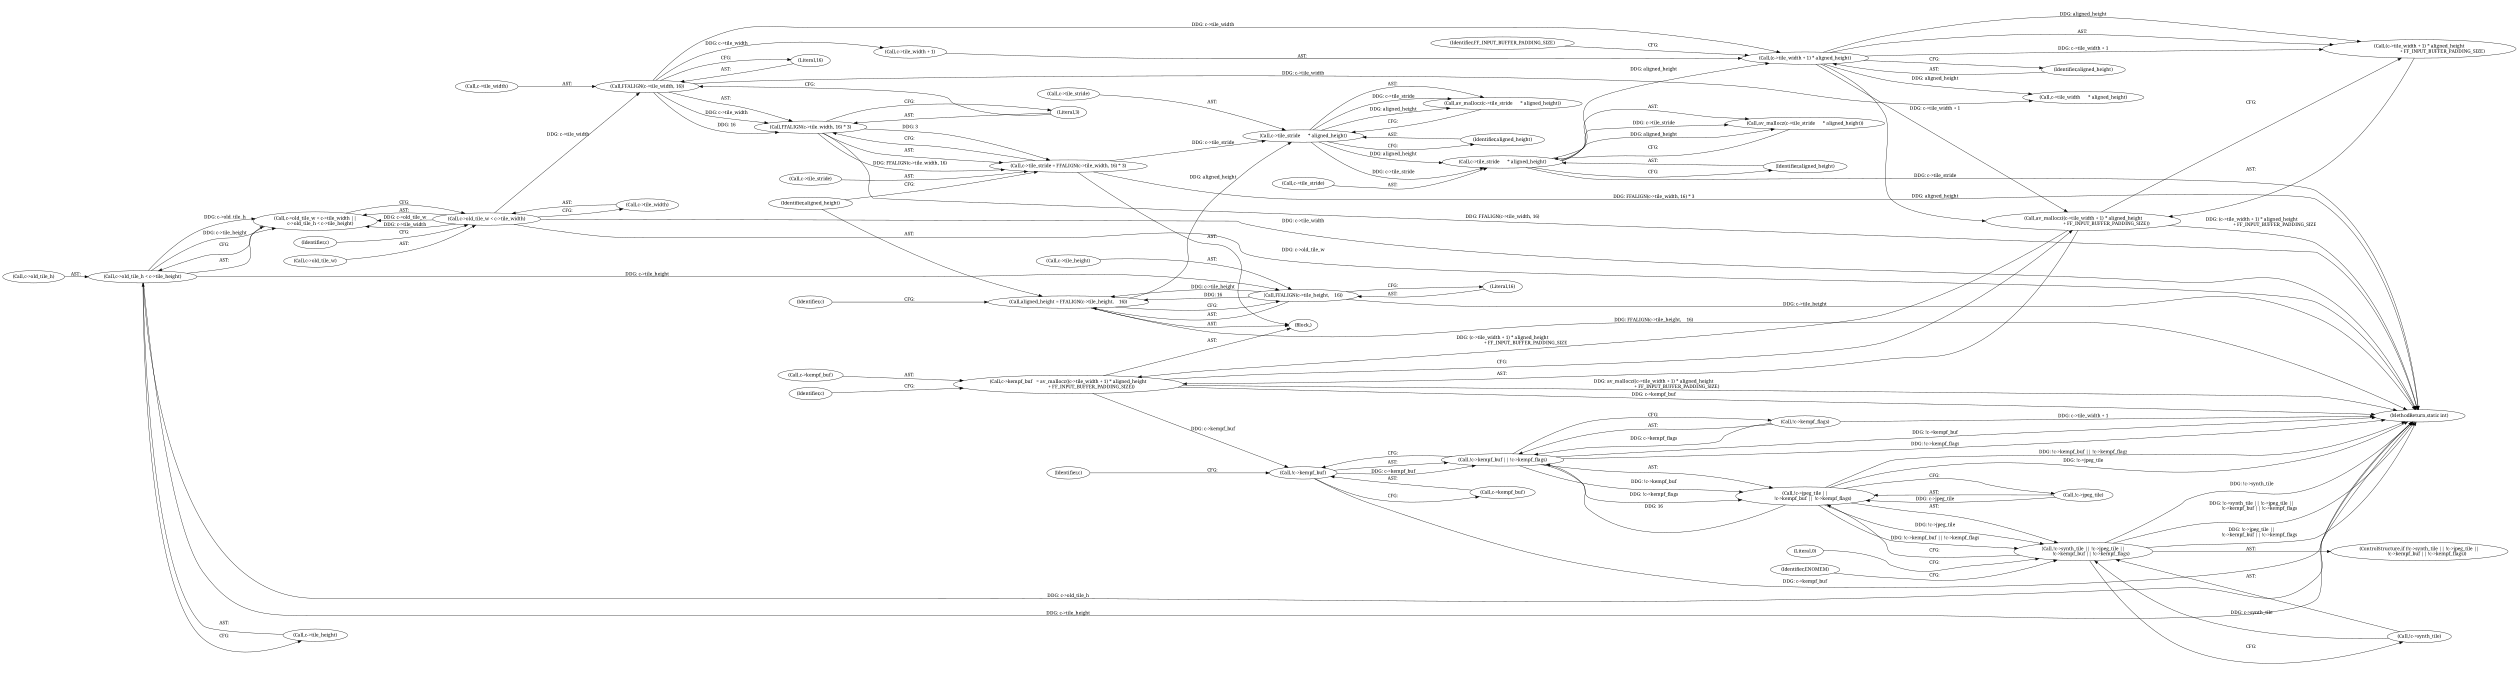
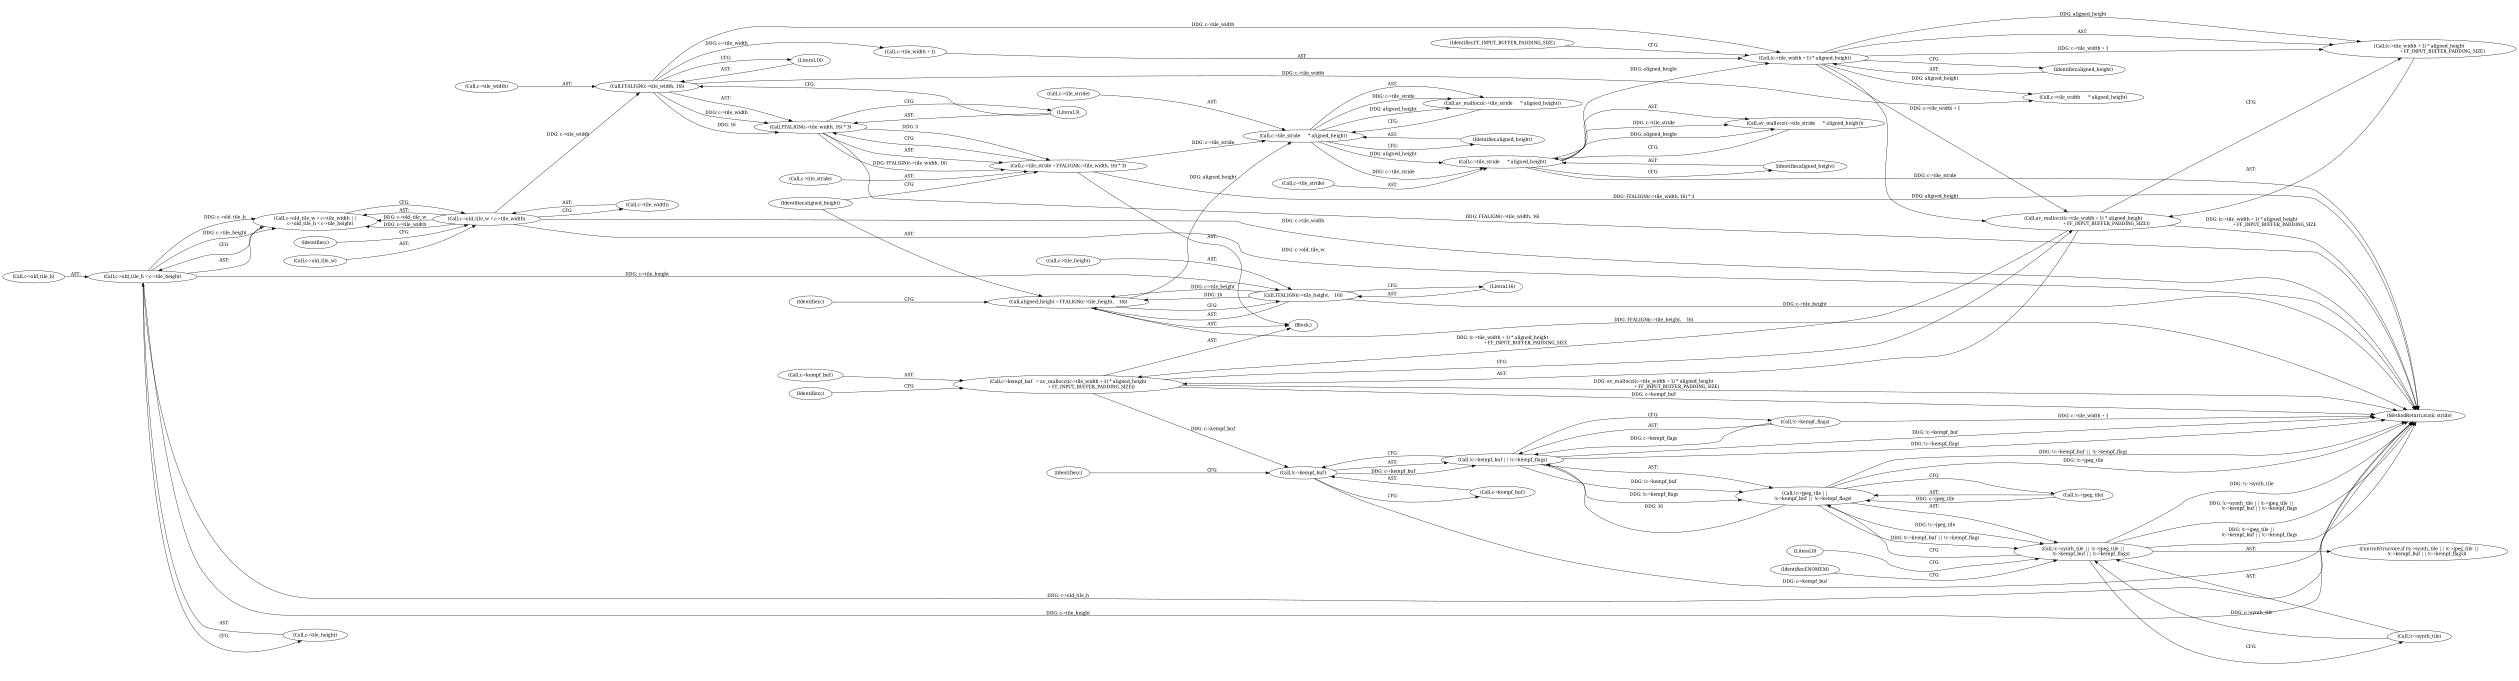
node "(MethodReturn,static int)": label "(MethodReturn,static int)" -> "(MethodReturn,static stride)"
